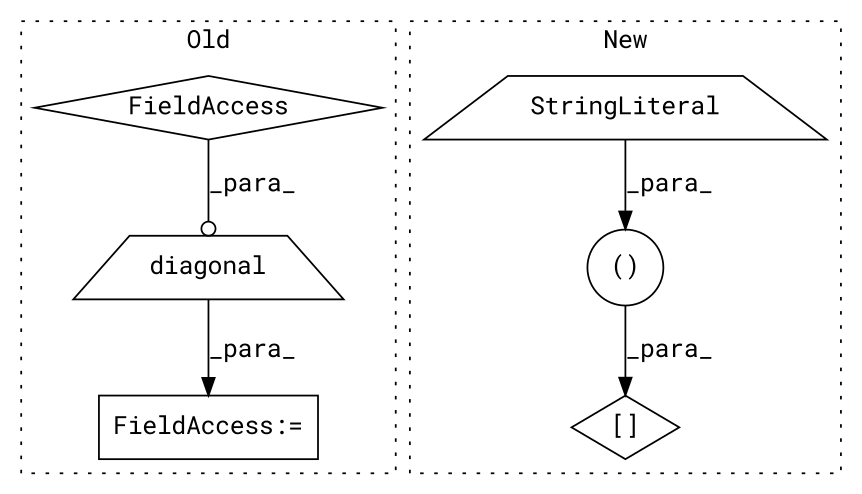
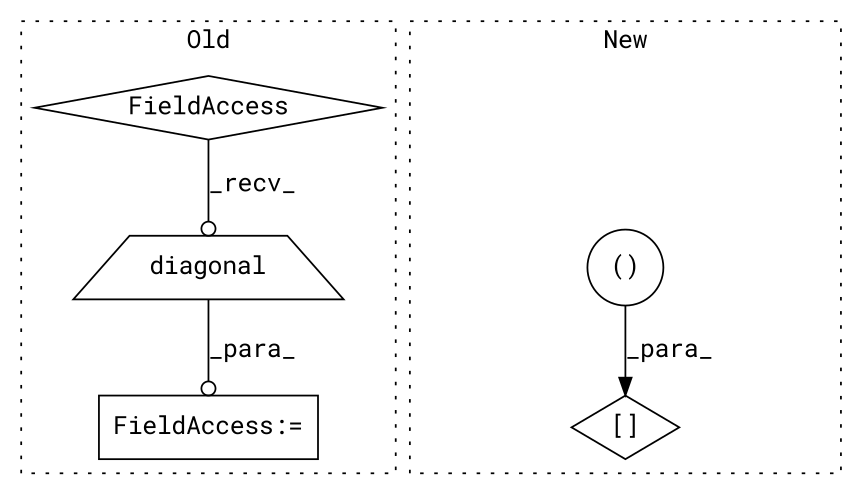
node "StringLiteral": removed
edge "FieldAccess" -> "diagonal": label "_para_" -> "_recv_"
edge "diagonal" -> "FieldAccess:=": arrowhead normal -> odot
